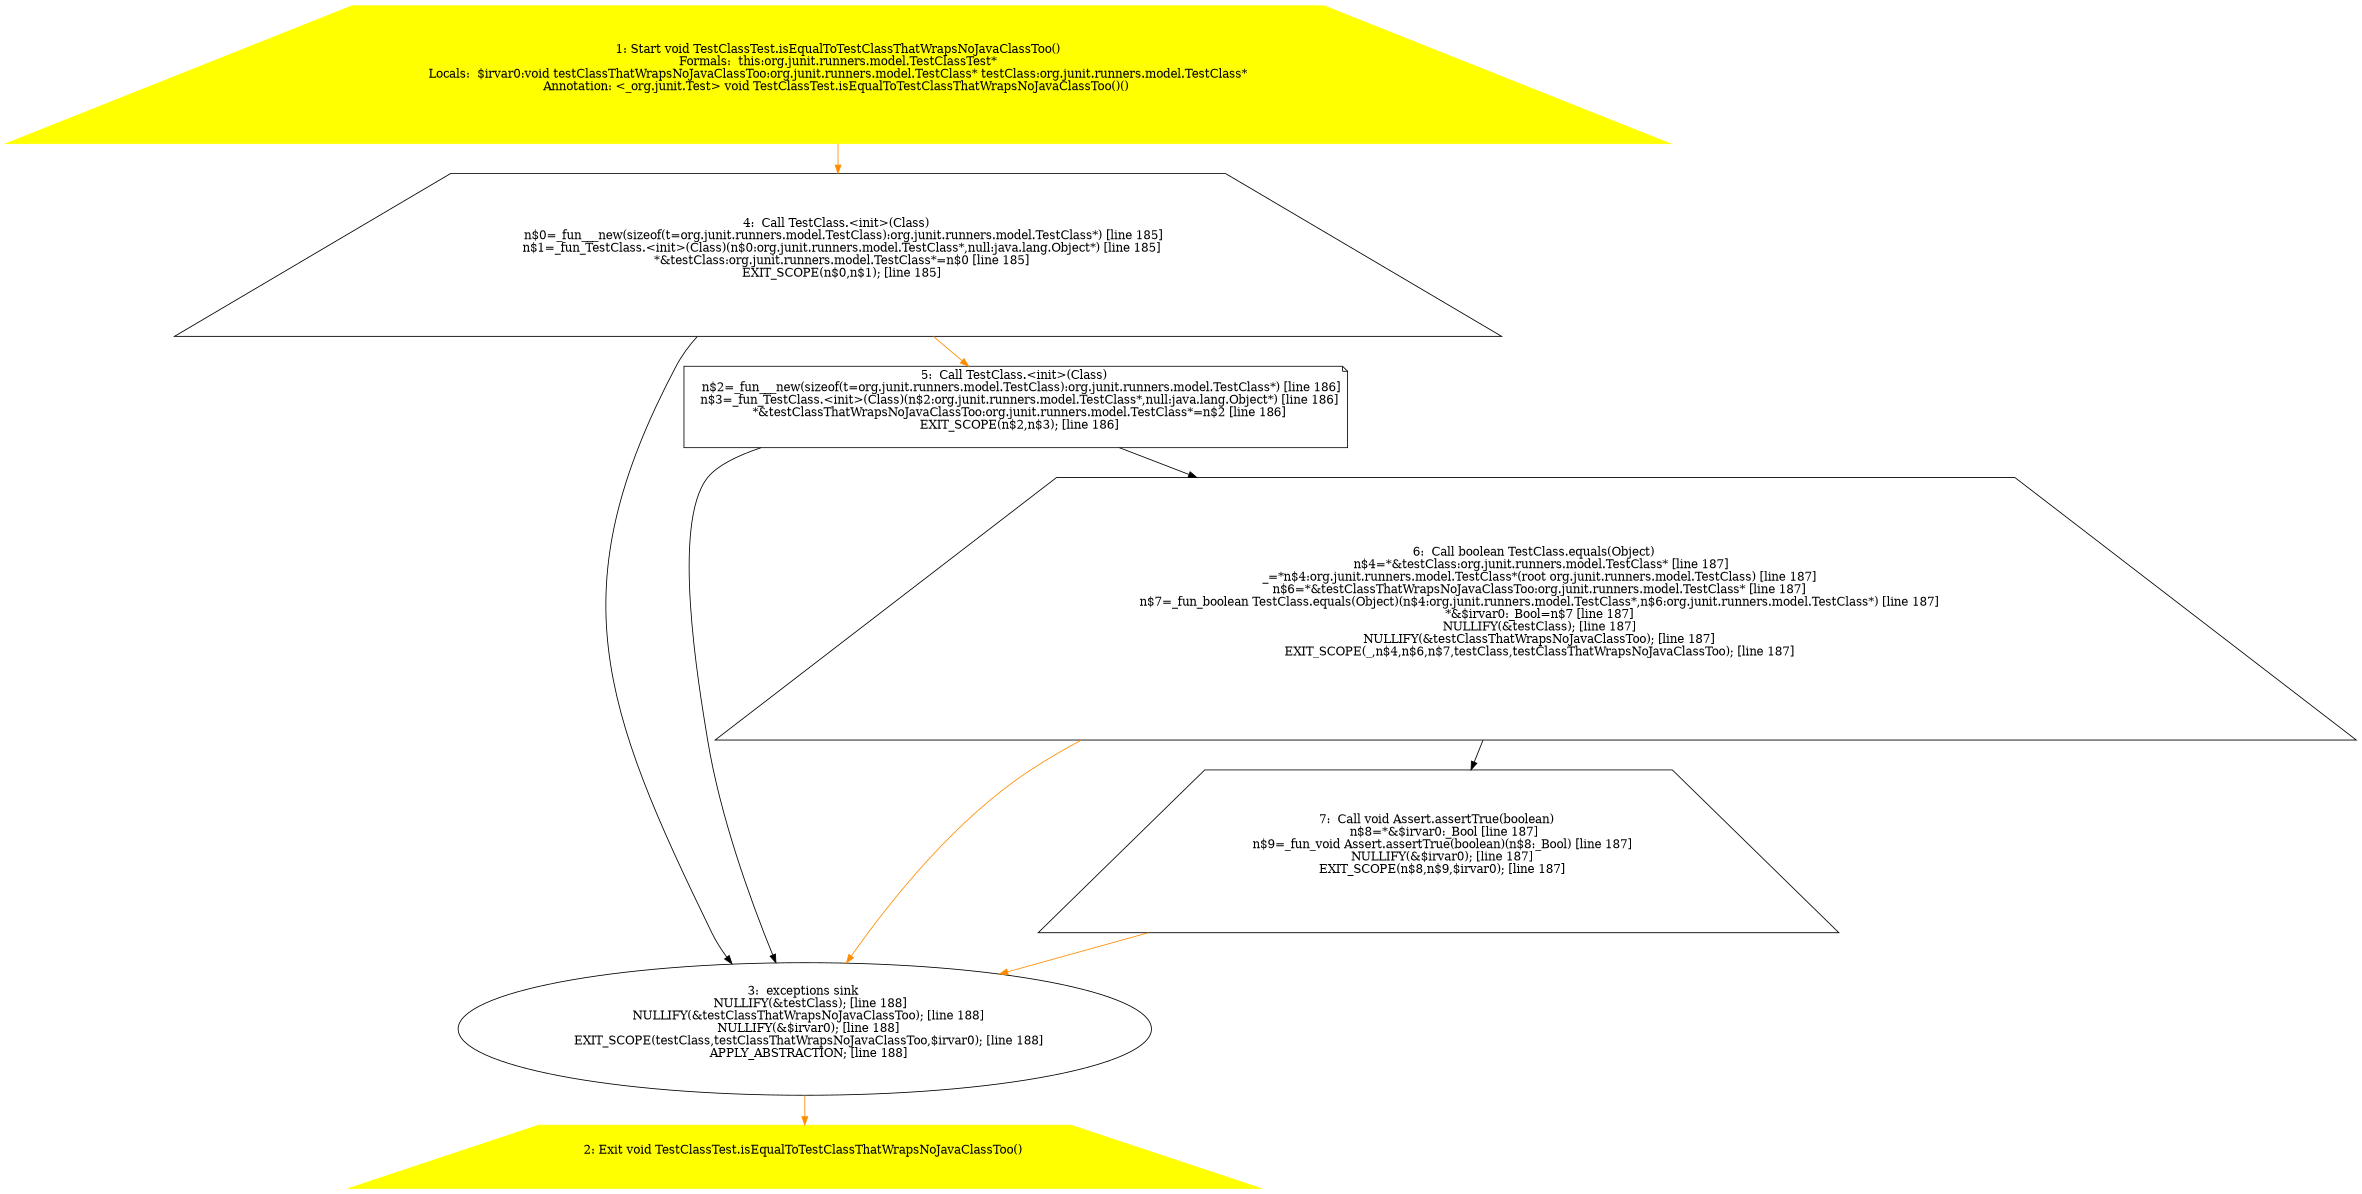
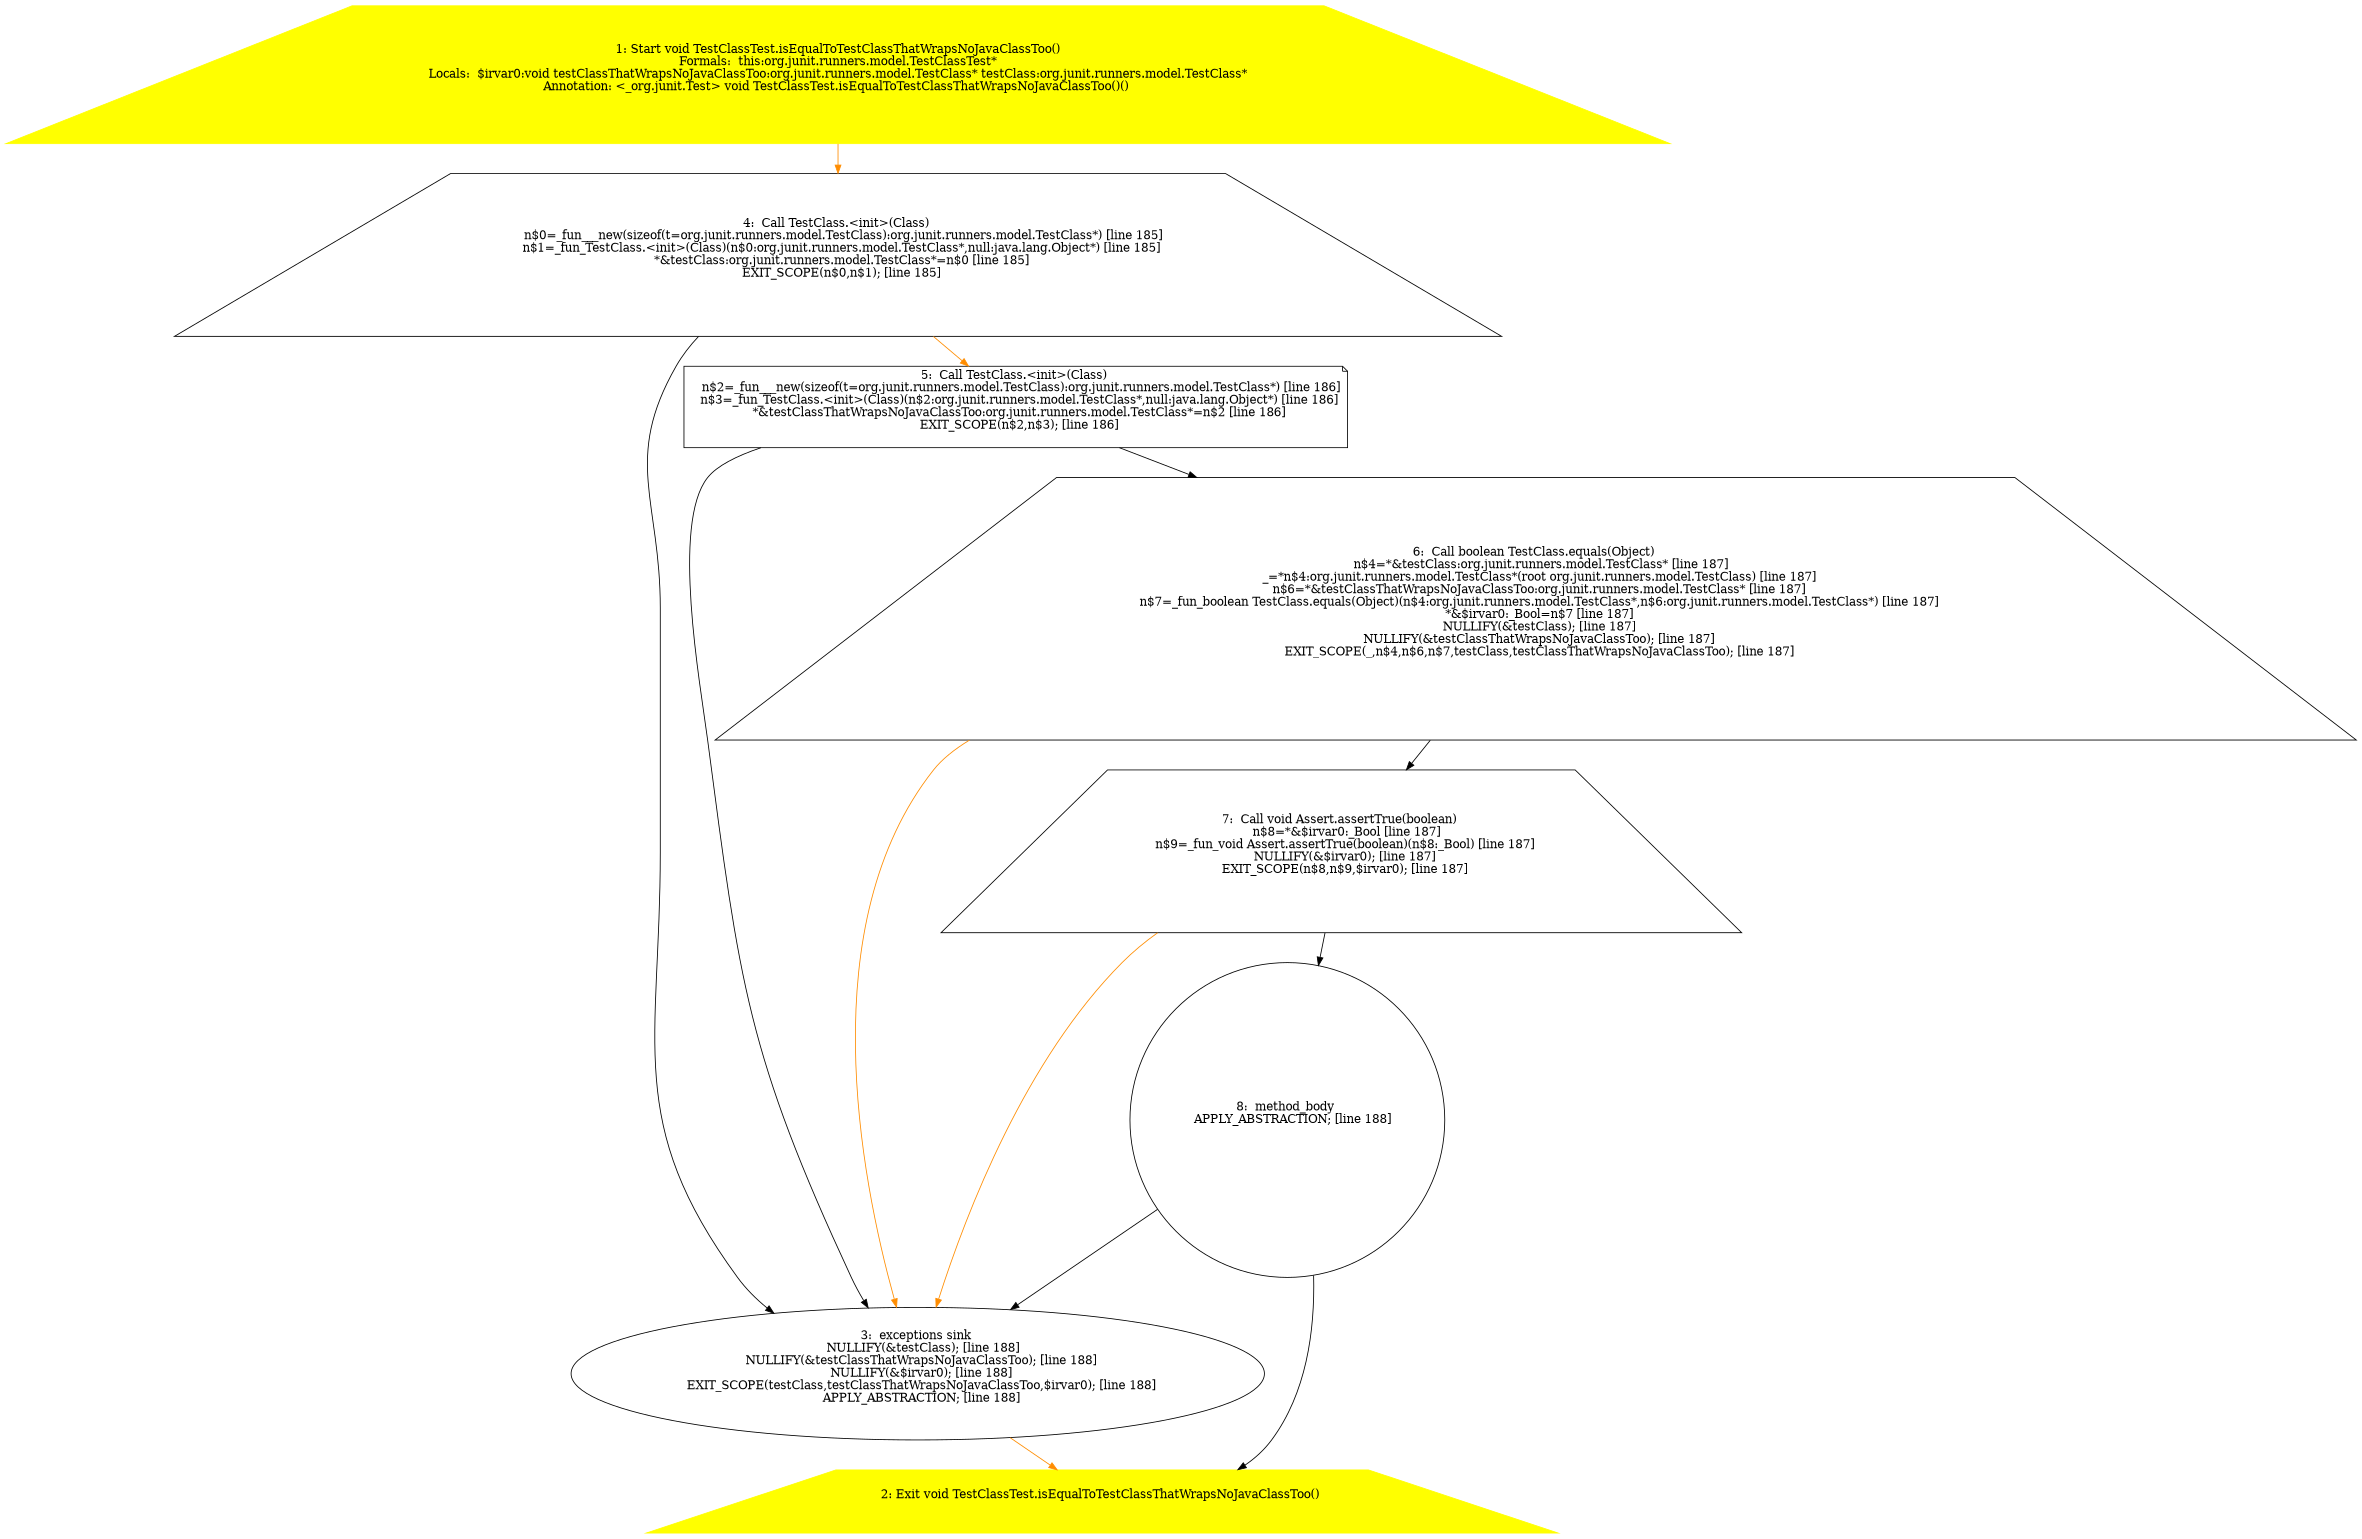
node "8:  method_body APPLY_ABSTRACTION; [line 188]": added
